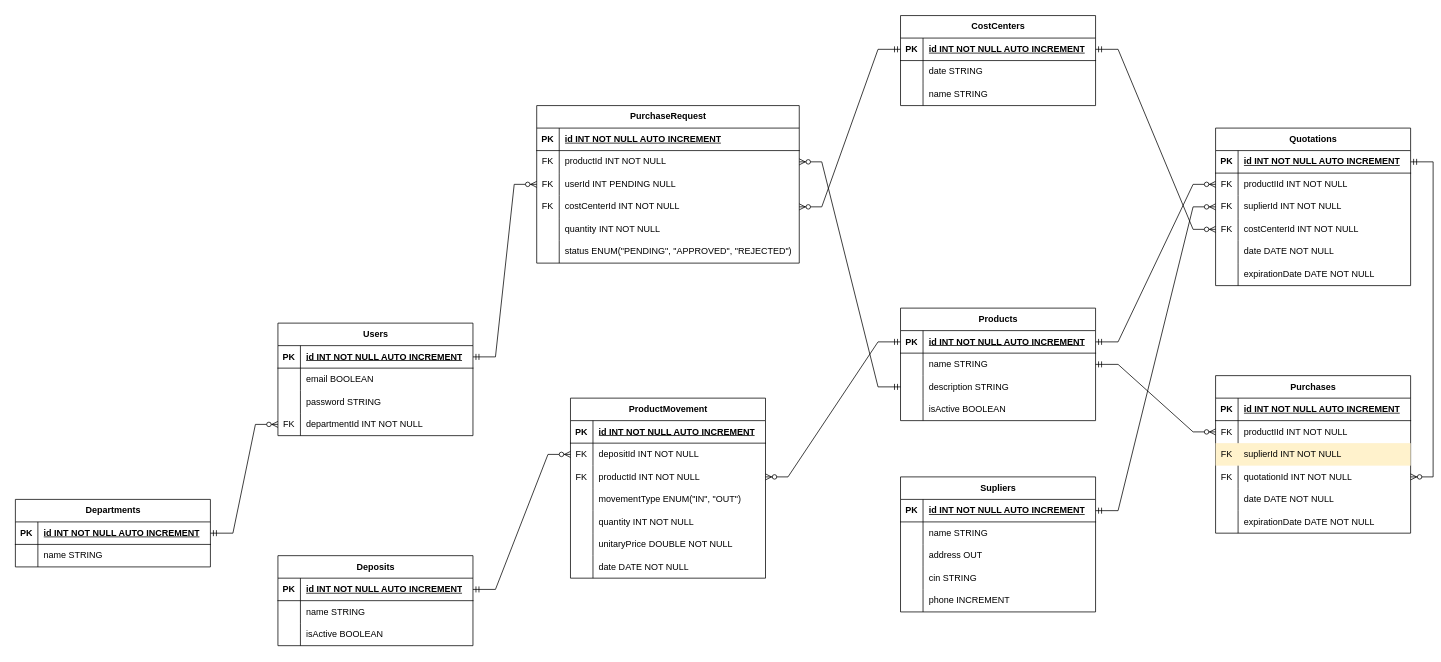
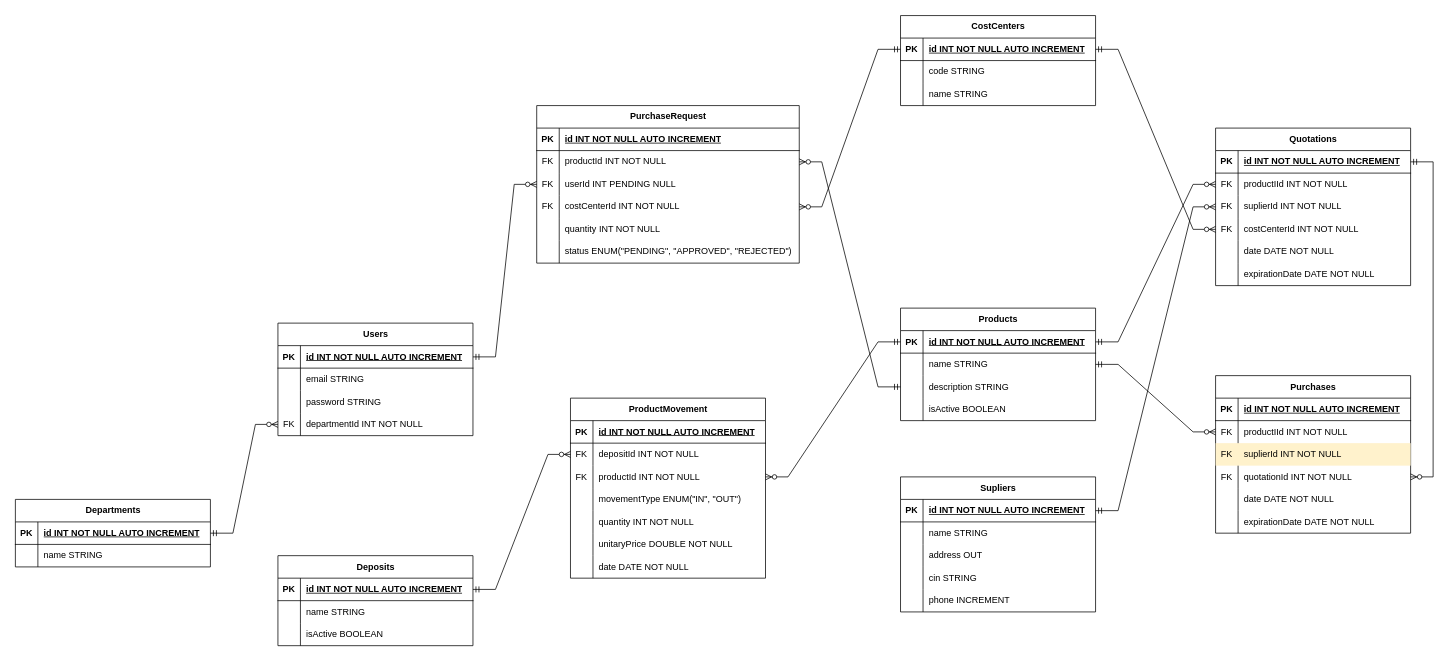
node "date STRING": label "date STRING" -> "code STRING"
node "email BOOLEAN": label "email BOOLEAN" -> "email STRING"
